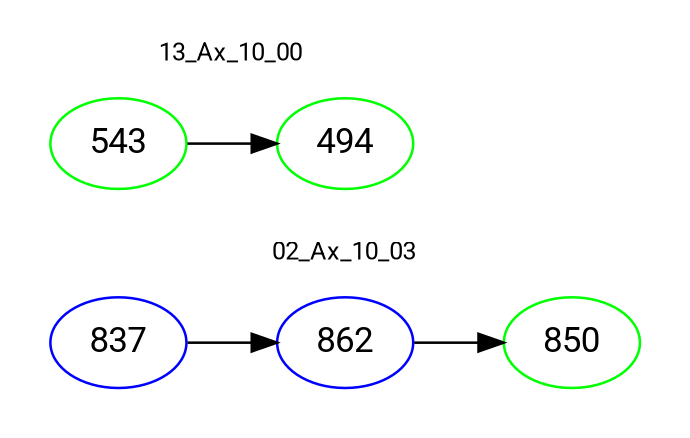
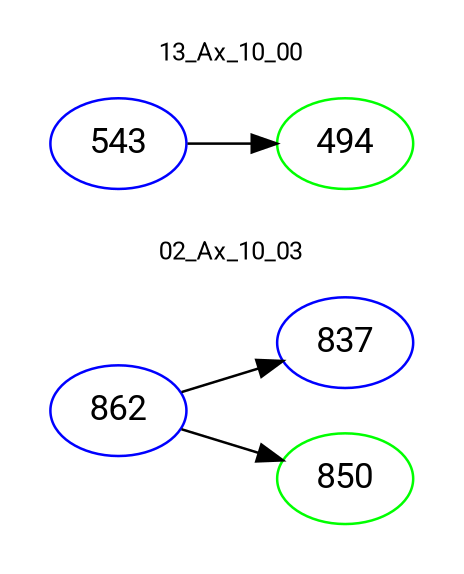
node "543": color green -> blue
edge "837" -> "862": reversed
